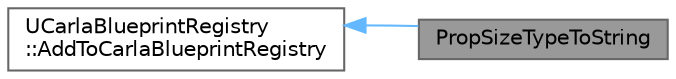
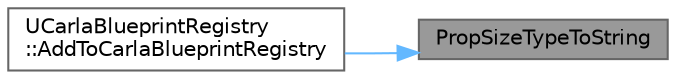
edge "PropSizeTypeToString" -> "UCarlaBlueprintRegistry ::AddToCarlaBlueprintRegistry": reversed
